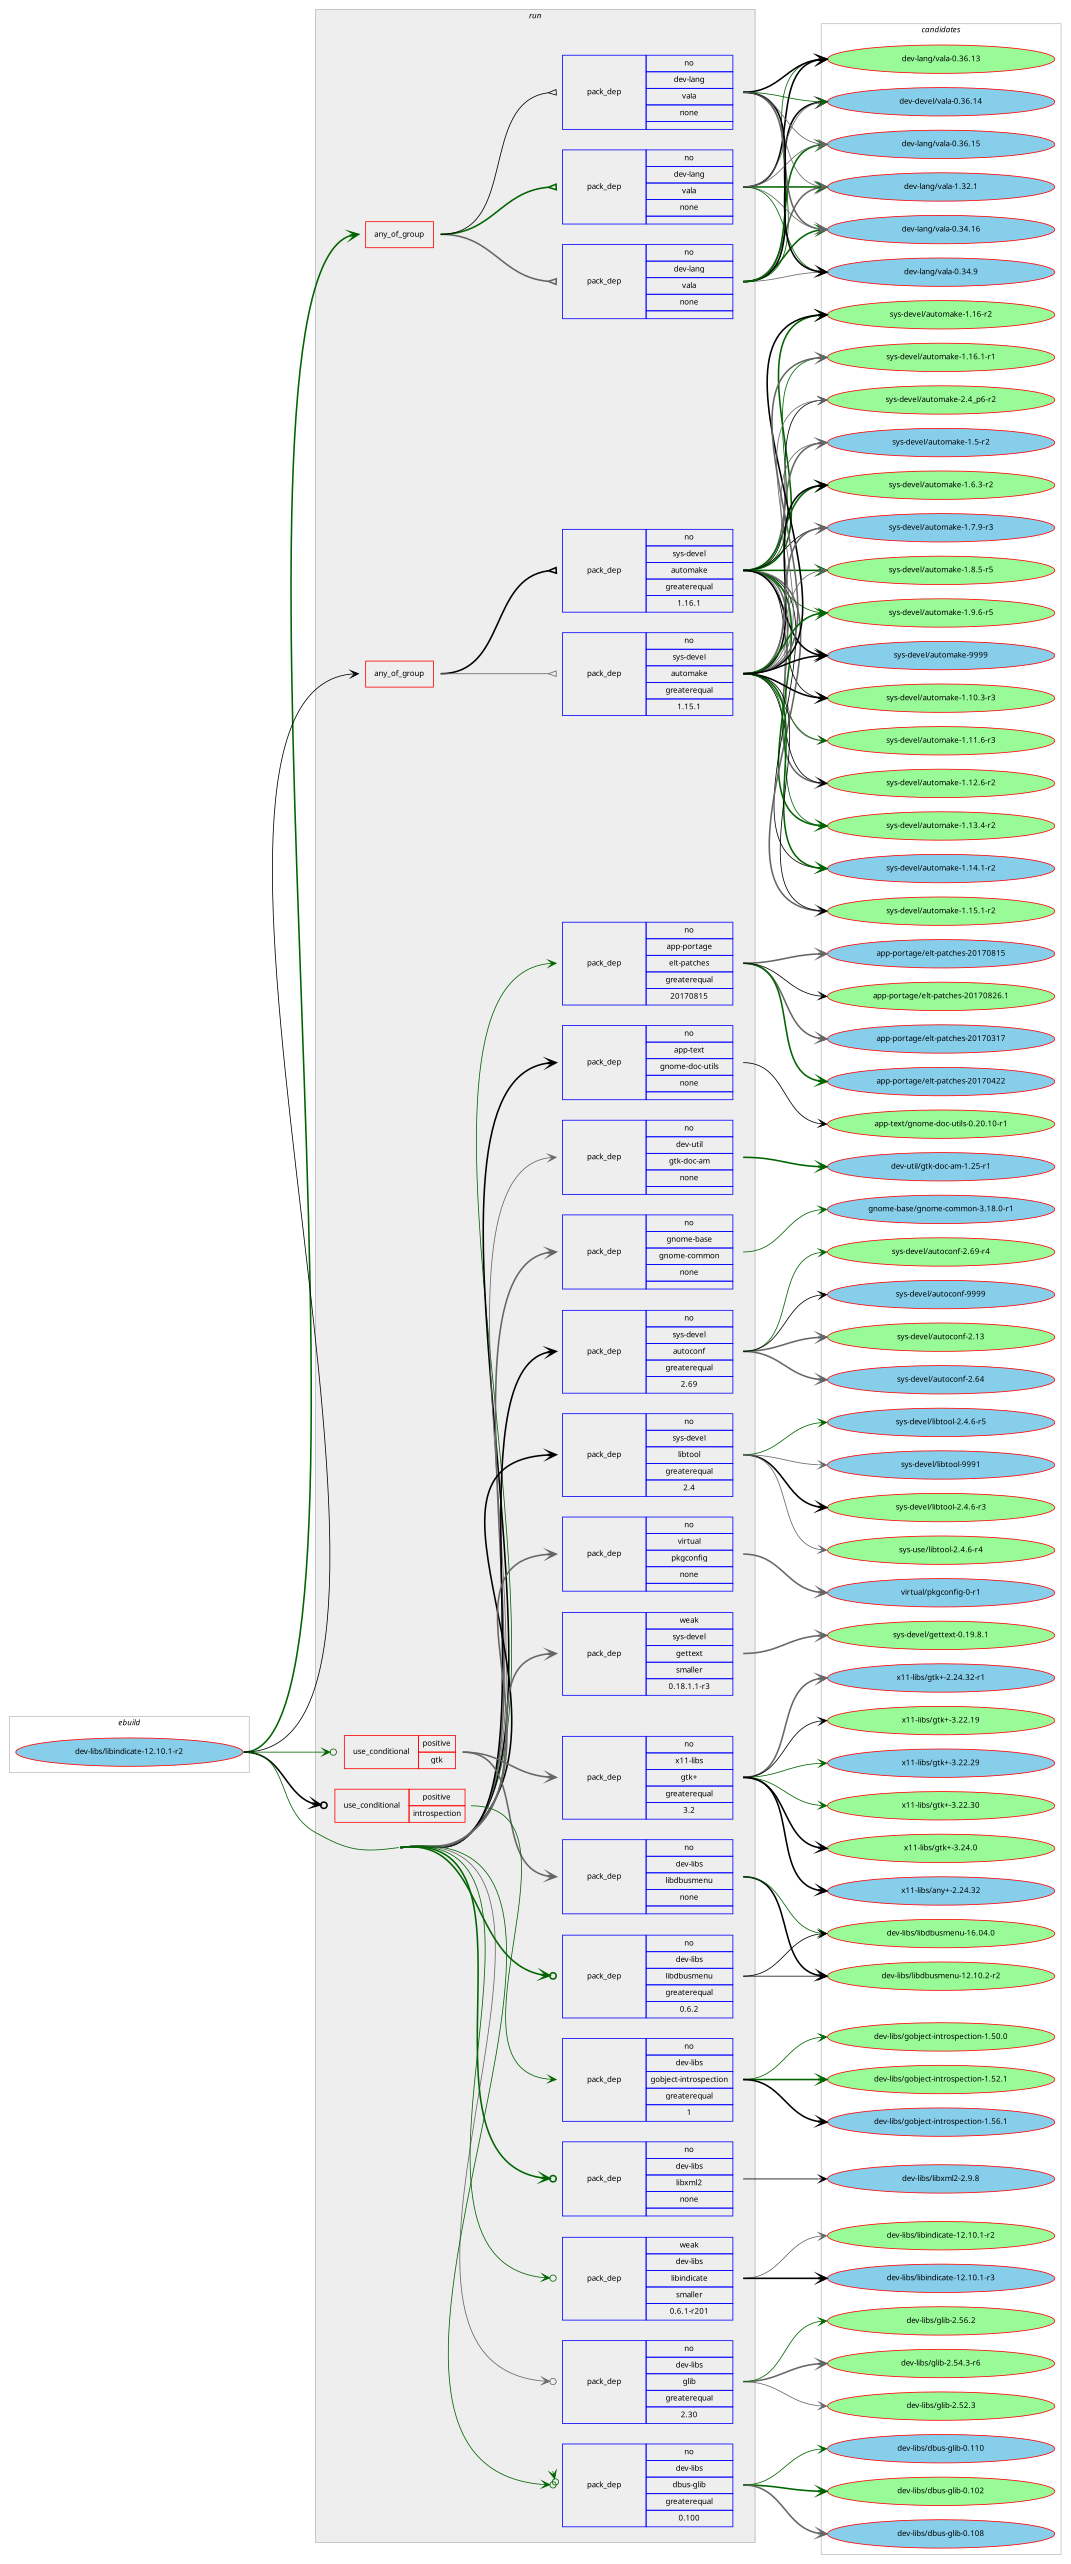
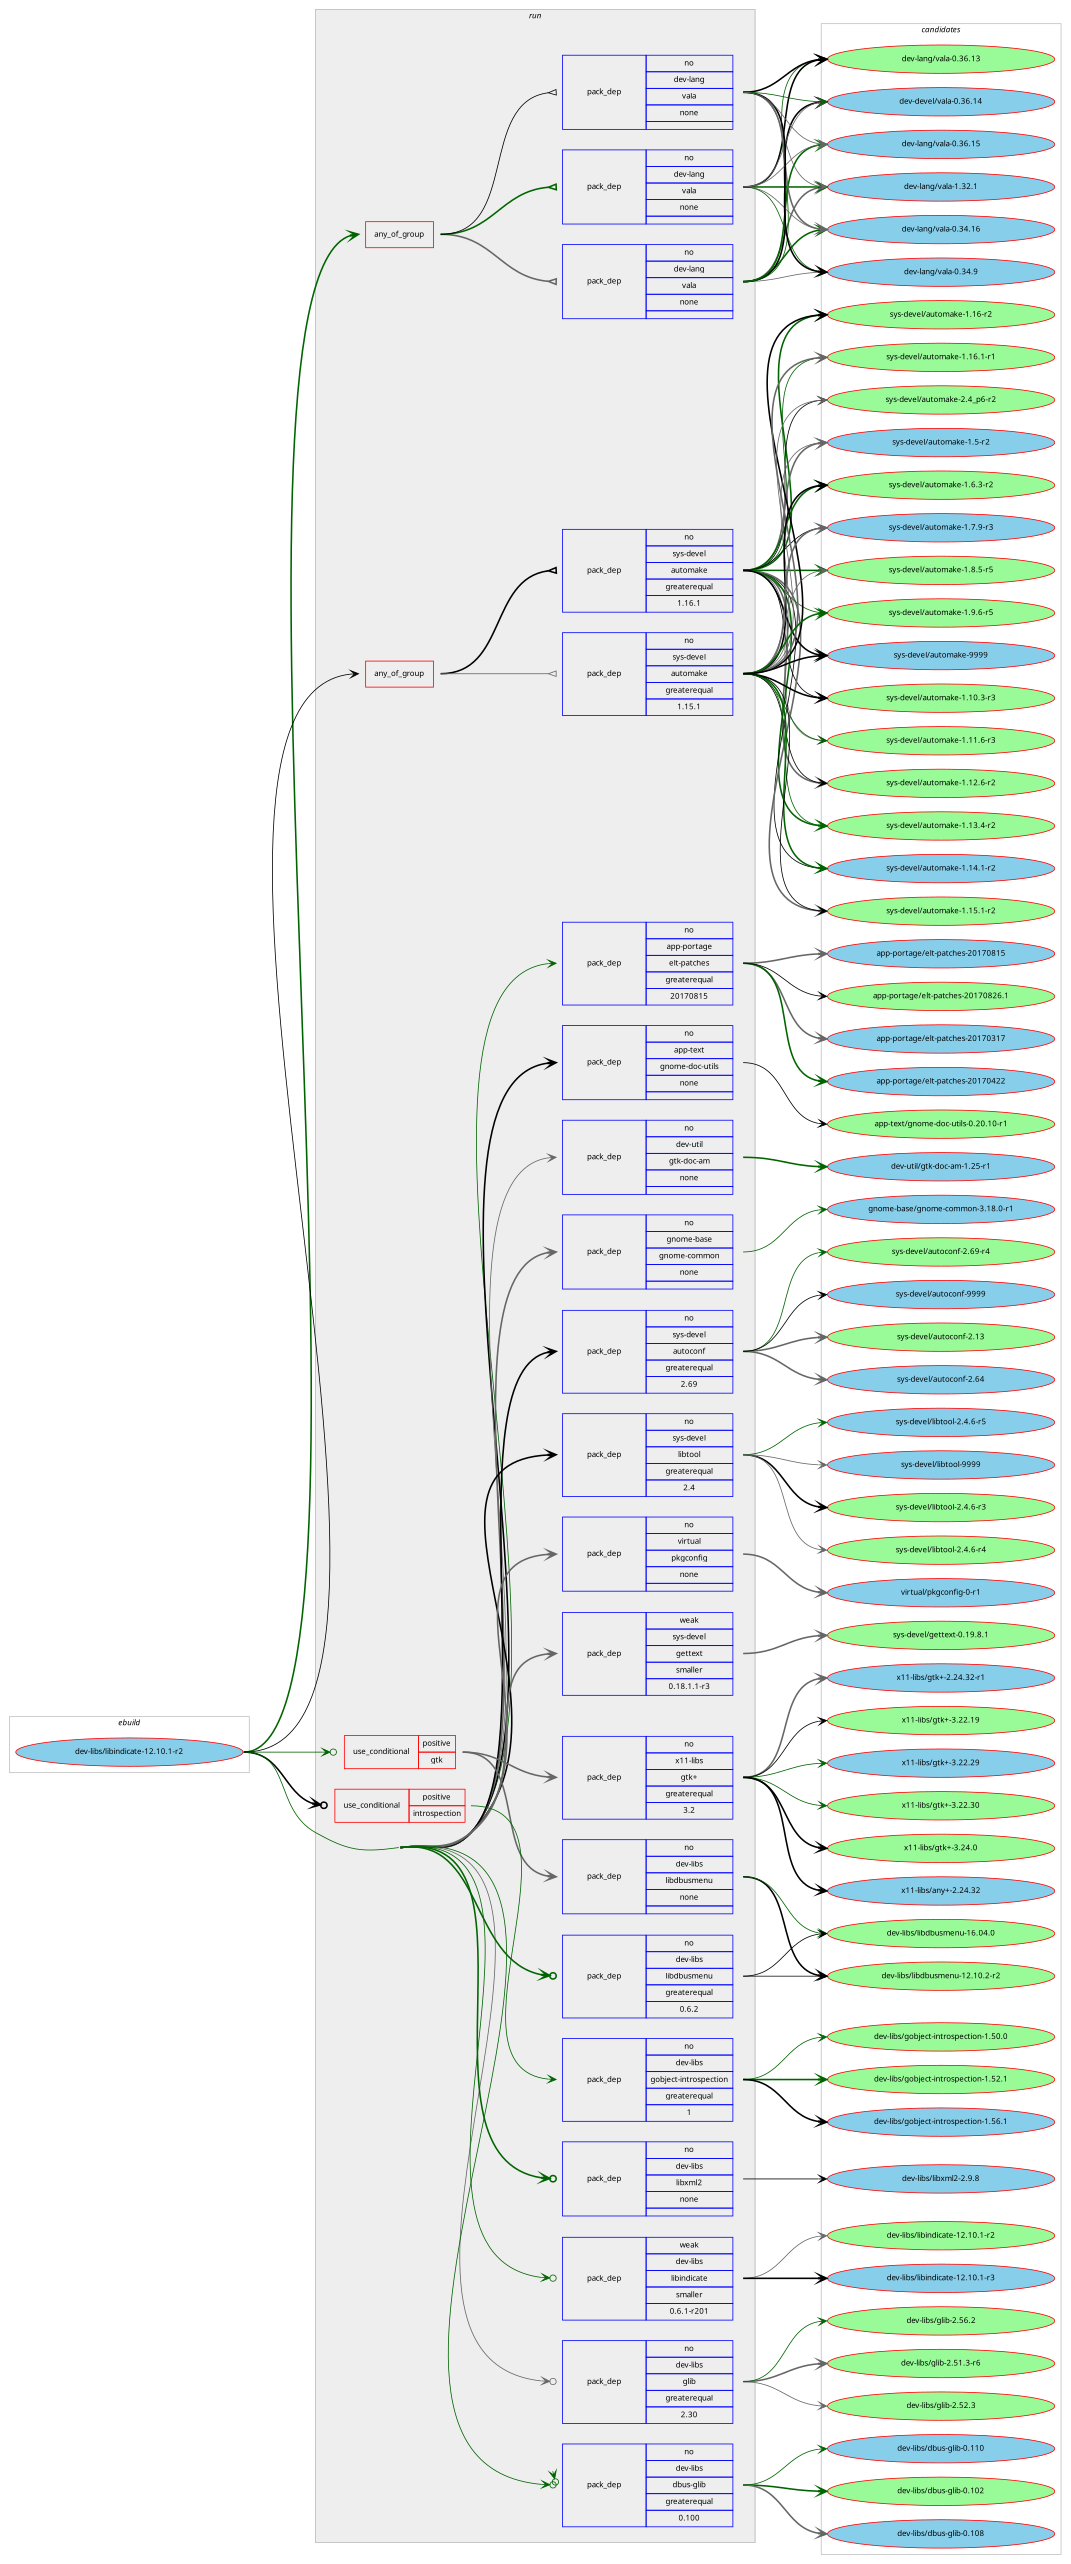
node "sys-devel/libtool-9991": label "sys-devel/libtool-9991" -> "sys-devel/libtool-9999"
node "sys-use/libtool-2.4.6-r4": label "sys-use/libtool-2.4.6-r4" -> "sys-devel/libtool-2.4.6-r4"
node "dev-libs/glib-2.54.3-r6": label "dev-libs/glib-2.54.3-r6" -> "dev-libs/glib-2.51.3-r6"
